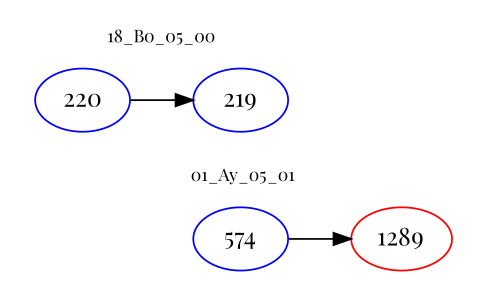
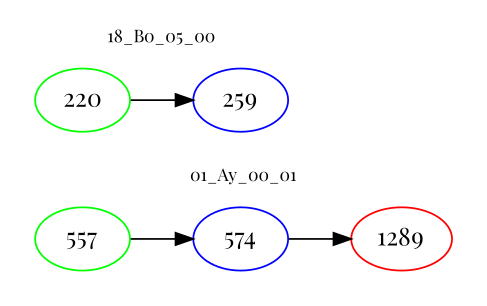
node "220": color blue -> green
node "219": label "219" -> "259"
cluster "01_Ay_05_01": label "01_Ay_05_01" -> "01_Ay_00_01"
node "557": added
